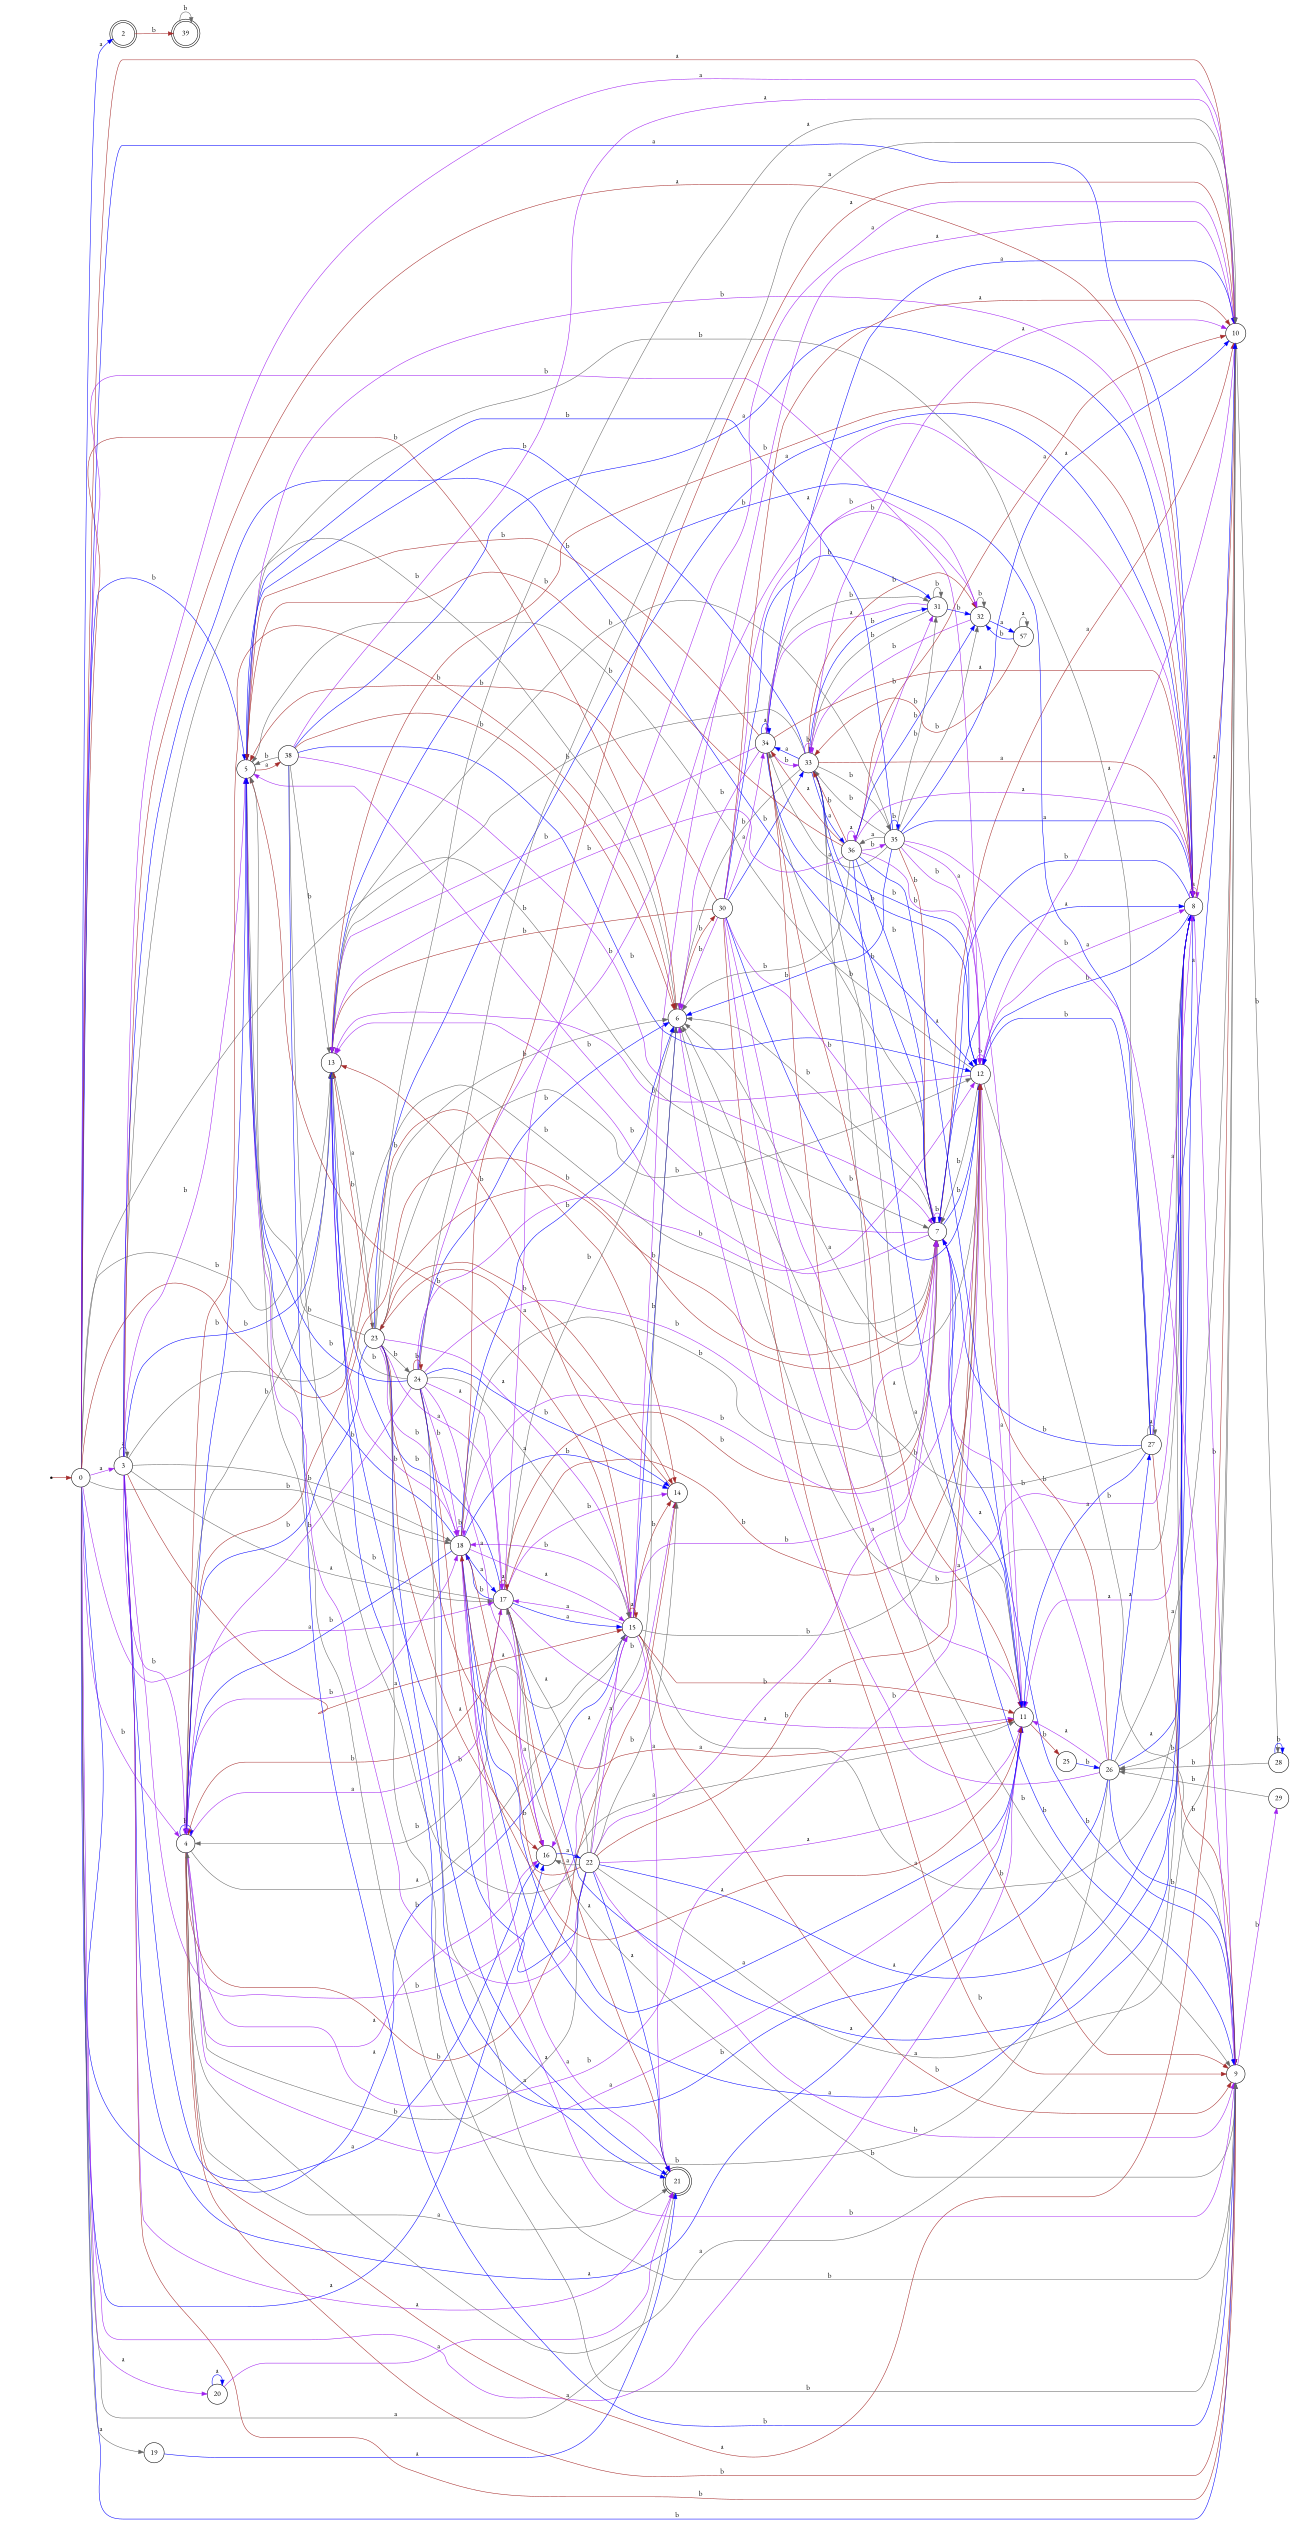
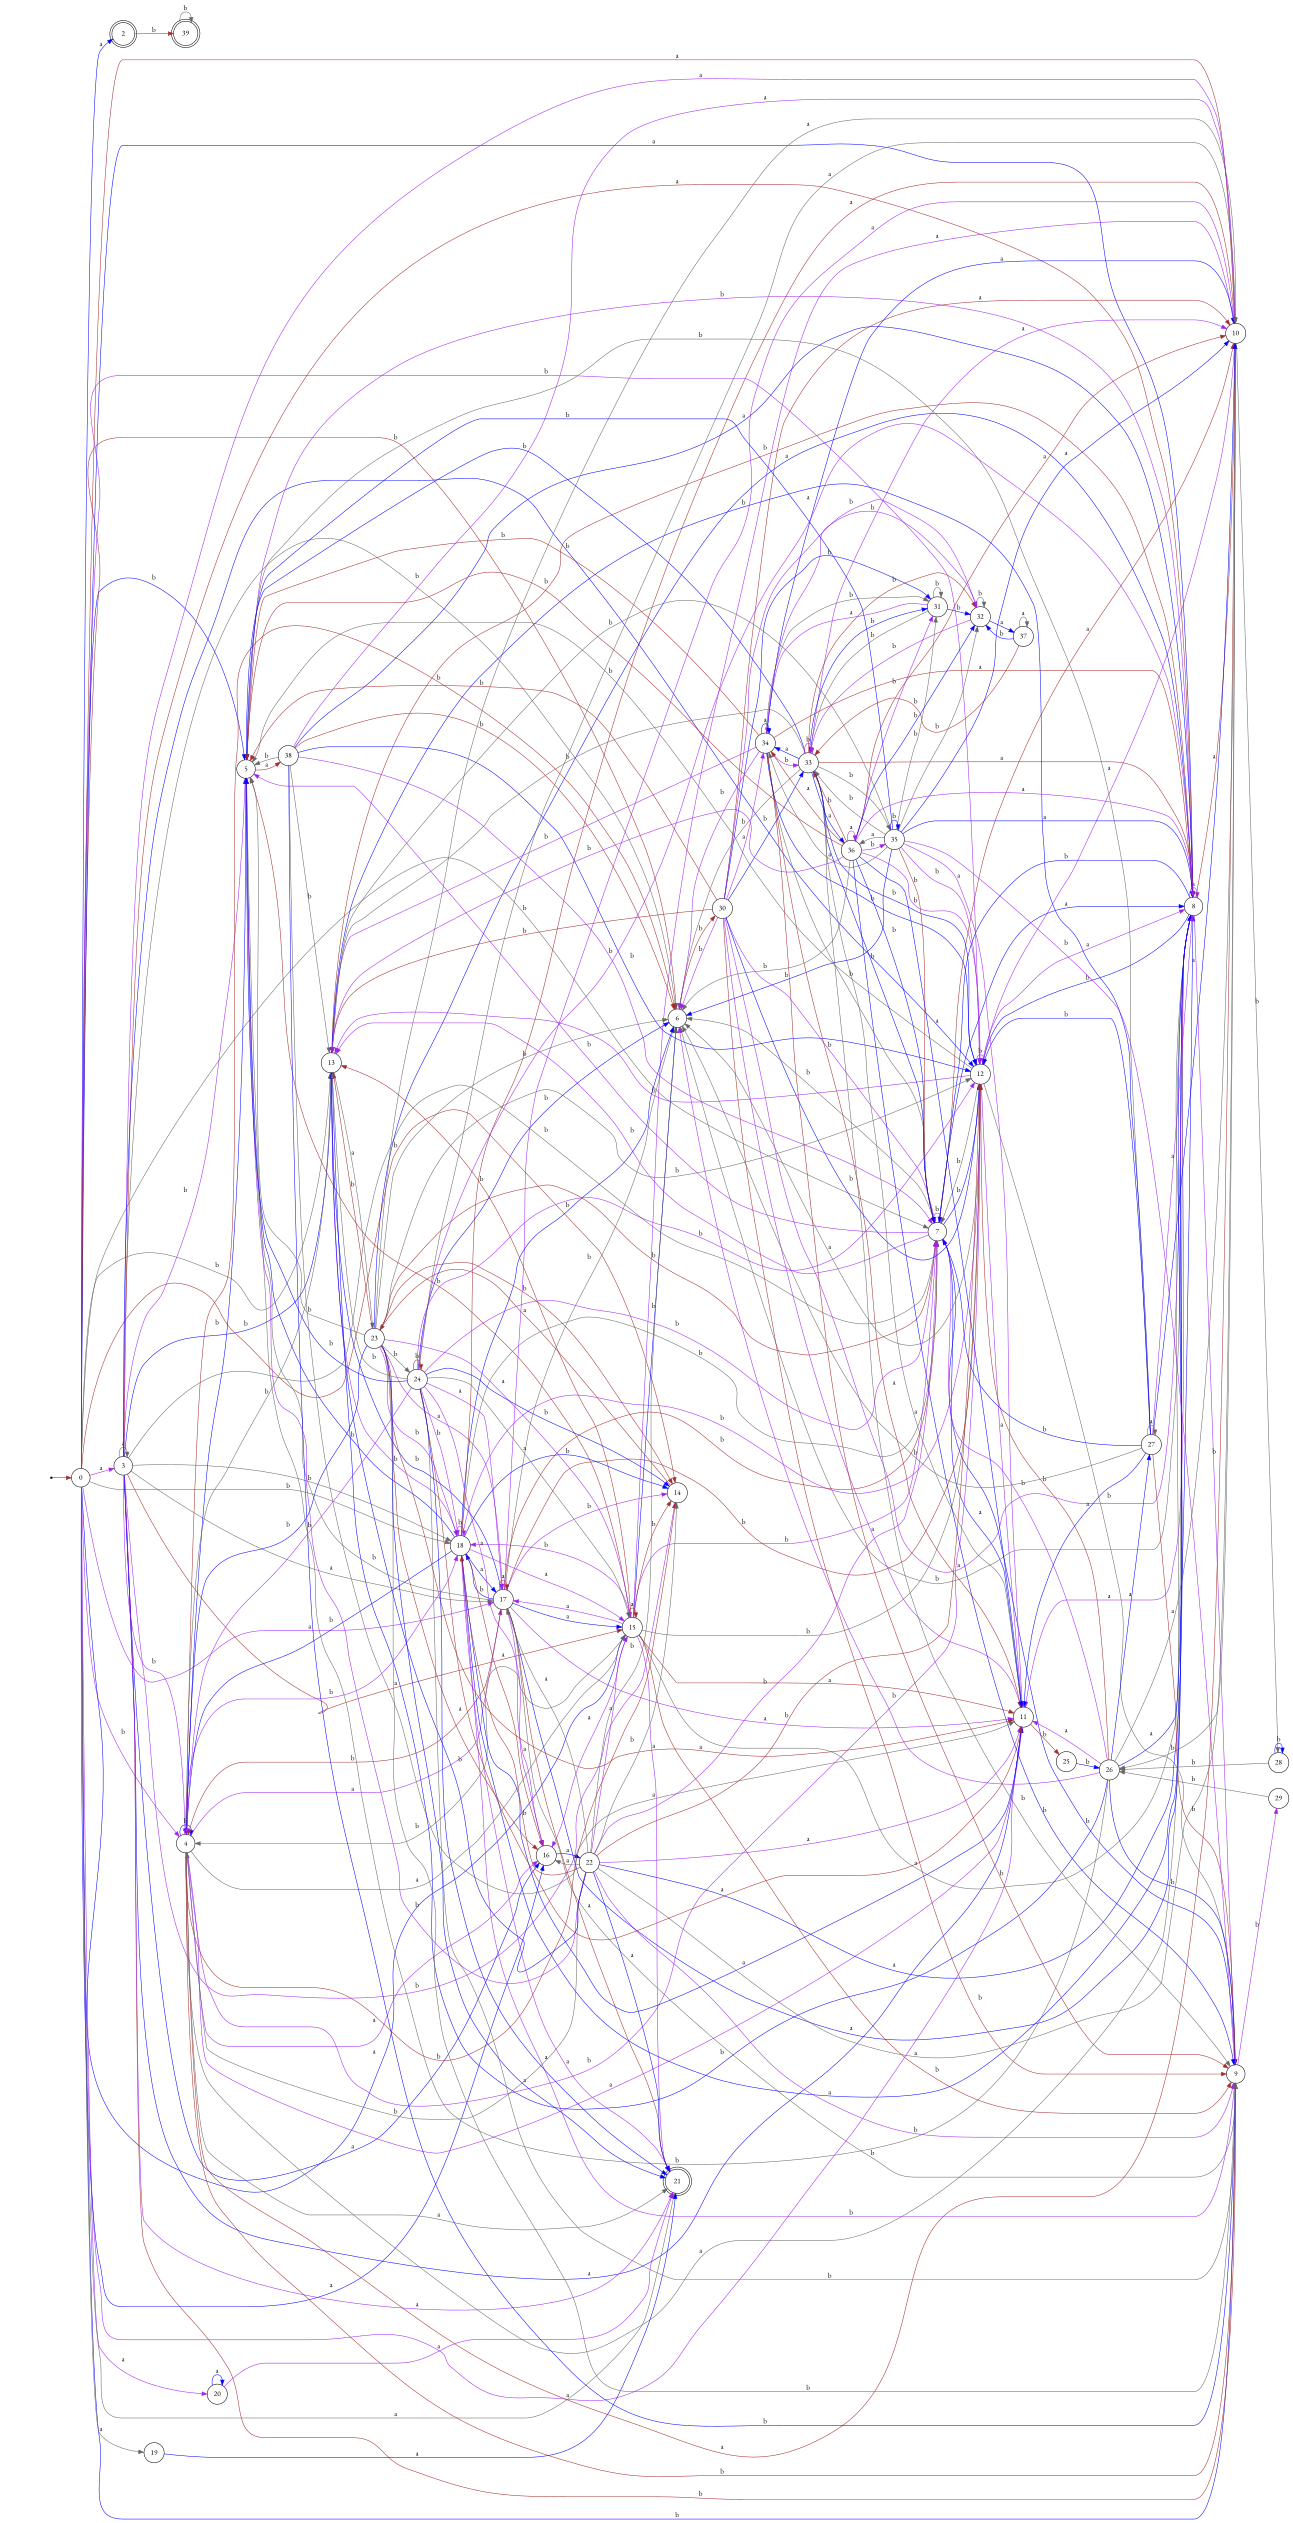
node "57": label "57" -> "37"
edge "4" -> "7": removed, label "b"
